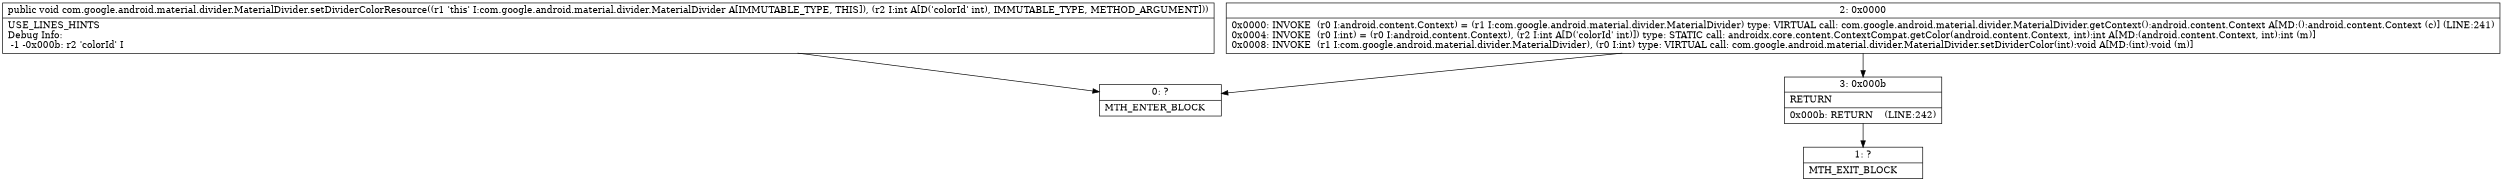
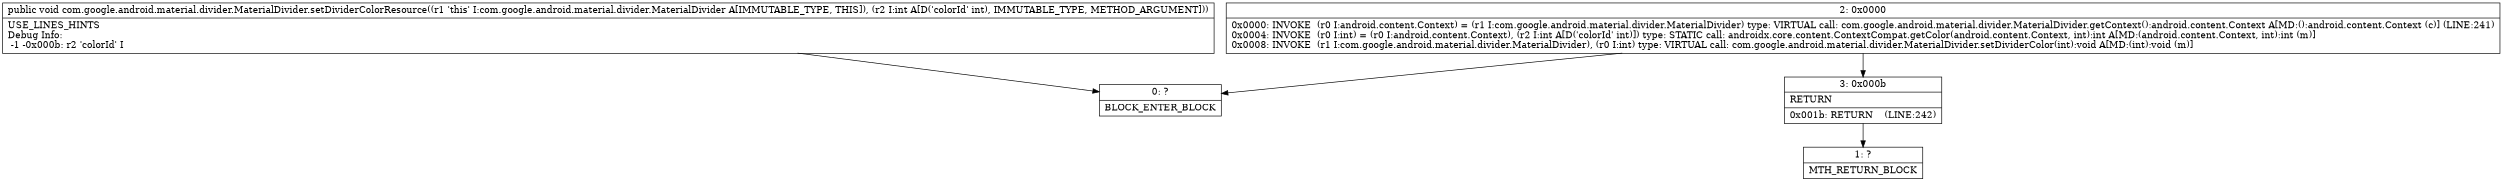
node "0: ?": text "MTH_ENTER_BLOCK" -> "BLOCK_ENTER_BLOCK"
node "3: 0x000b": text "0x000b: RETURN    (LINE:242)" -> "0x001b: RETURN    (LINE:242)"
node "1: ?": text "MTH_EXIT_BLOCK" -> "MTH_RETURN_BLOCK"
